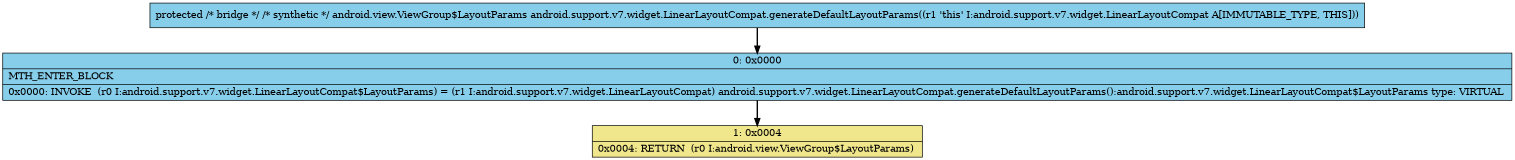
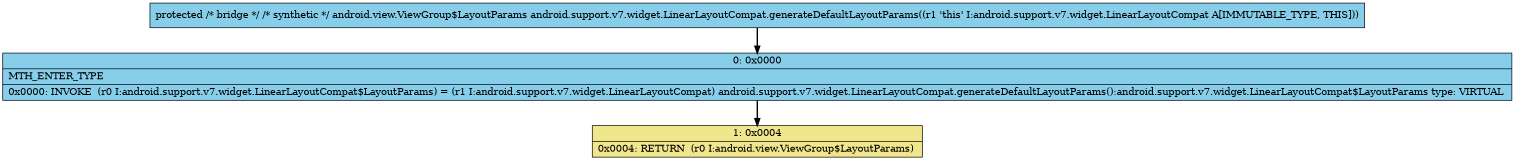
node "0: 0x0000": text "MTH_ENTER_BLOCK" -> "MTH_ENTER_TYPE"
